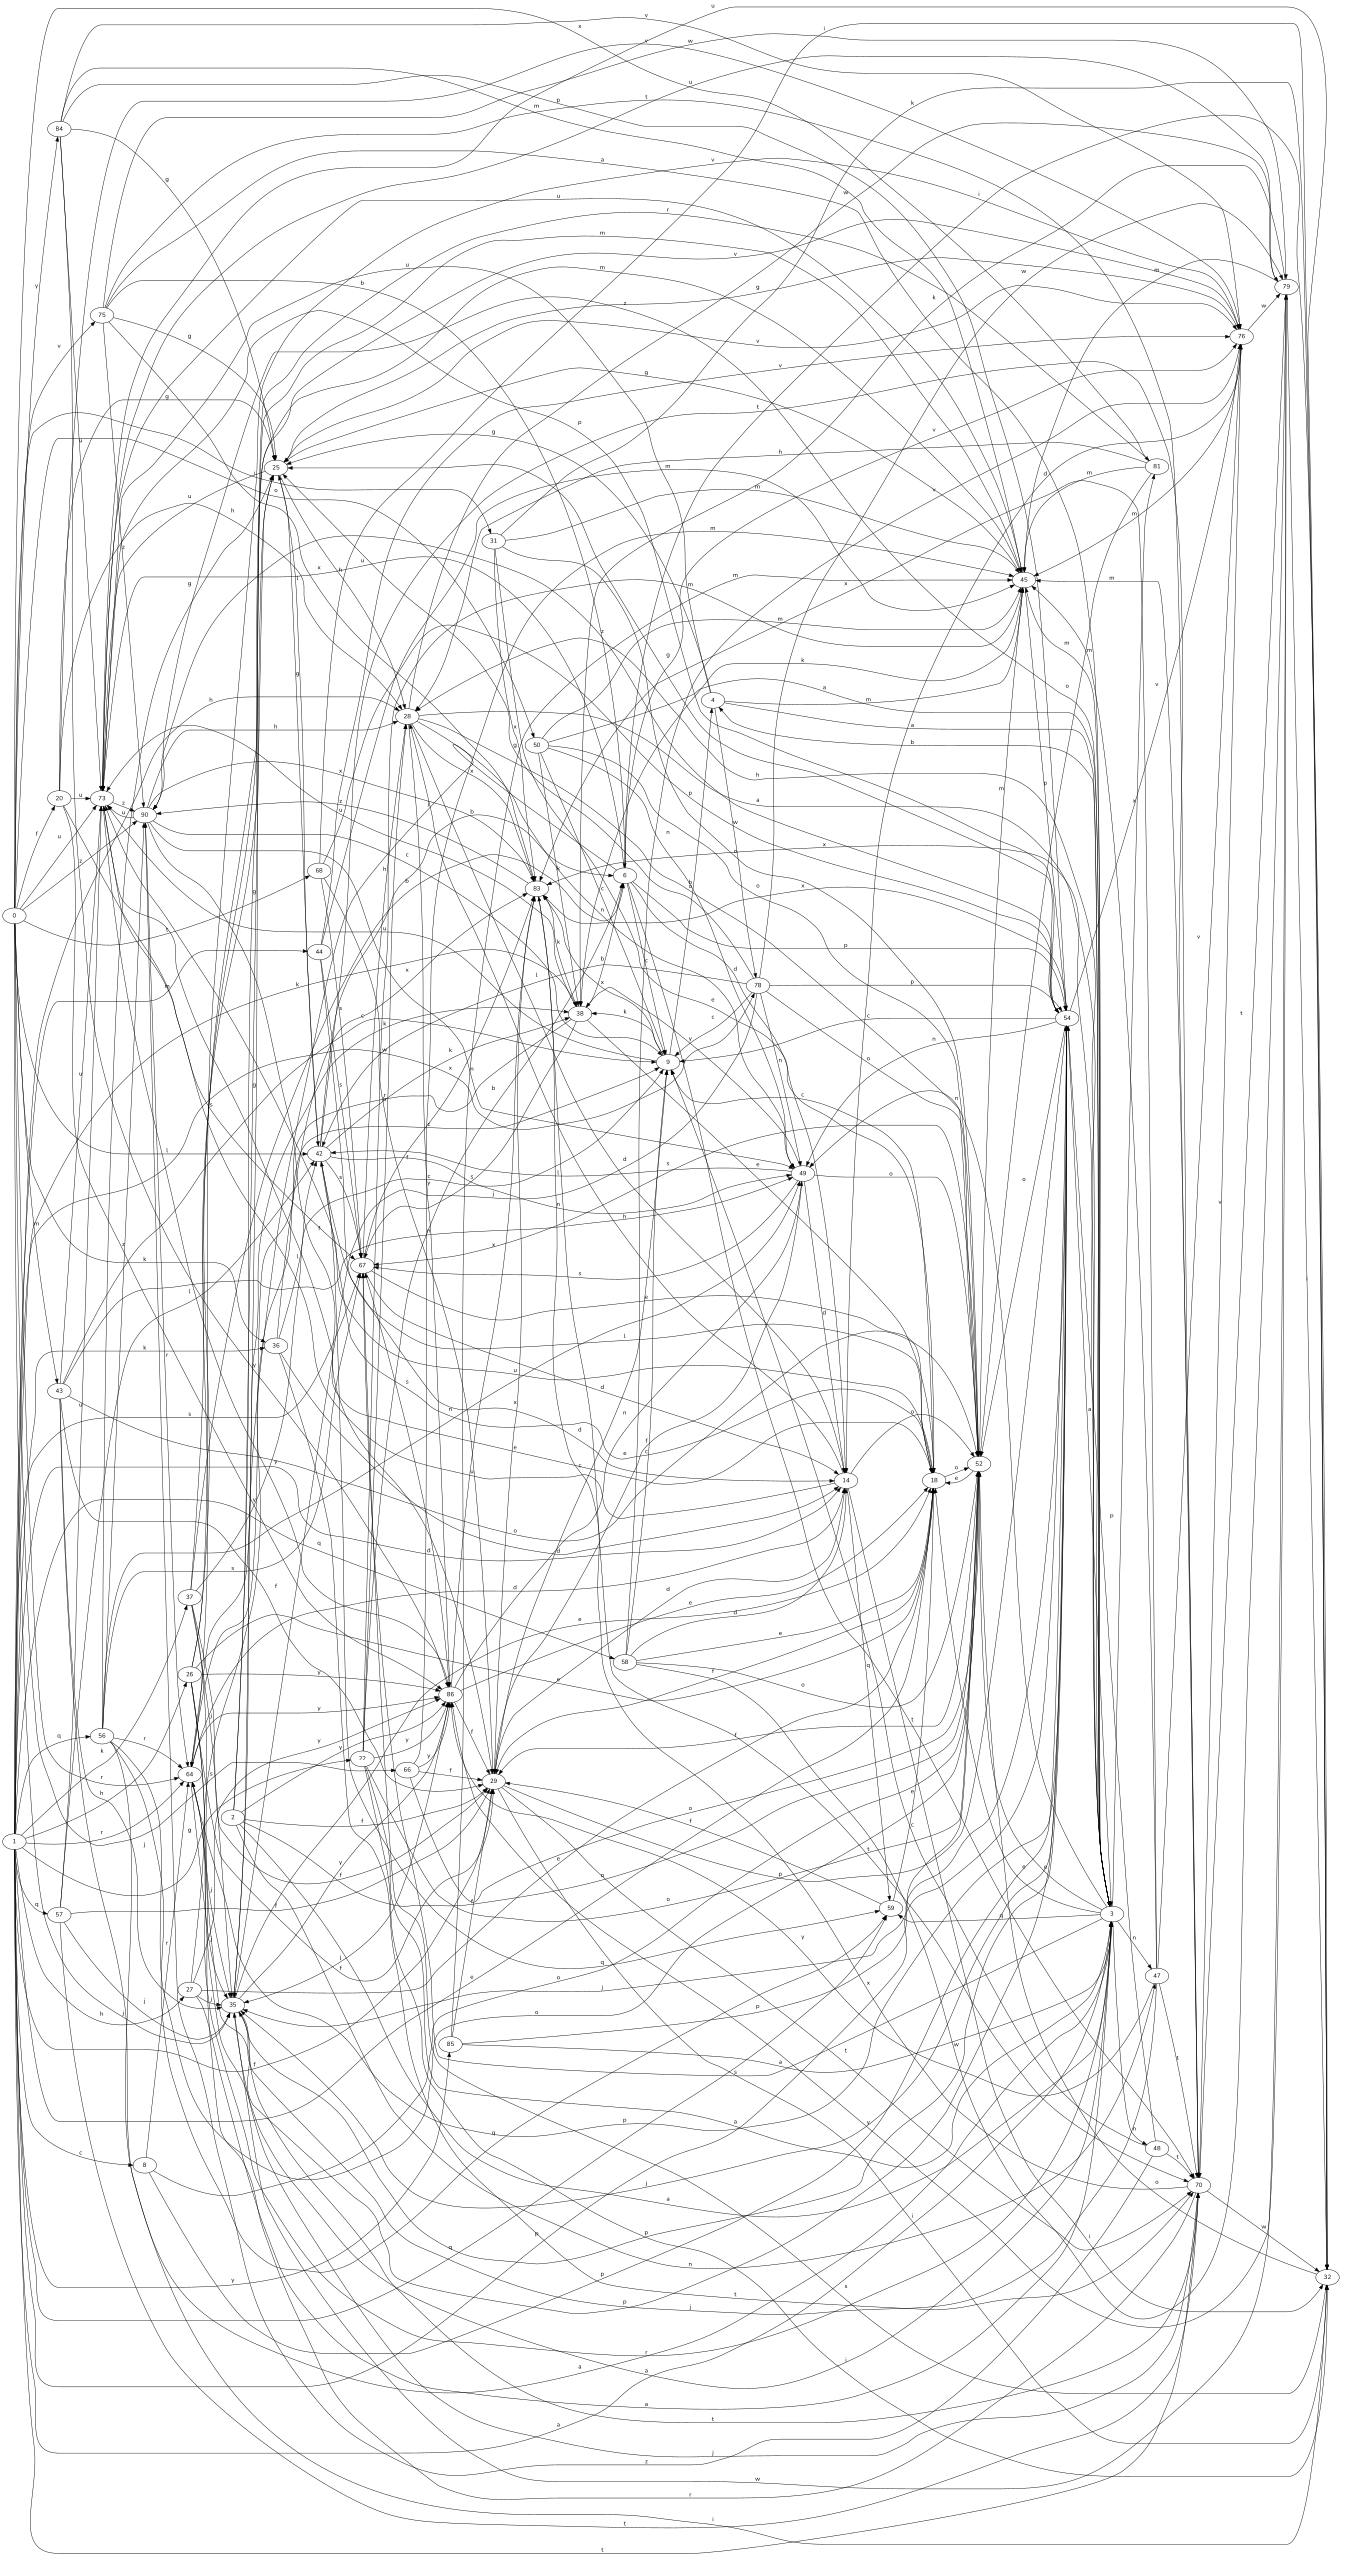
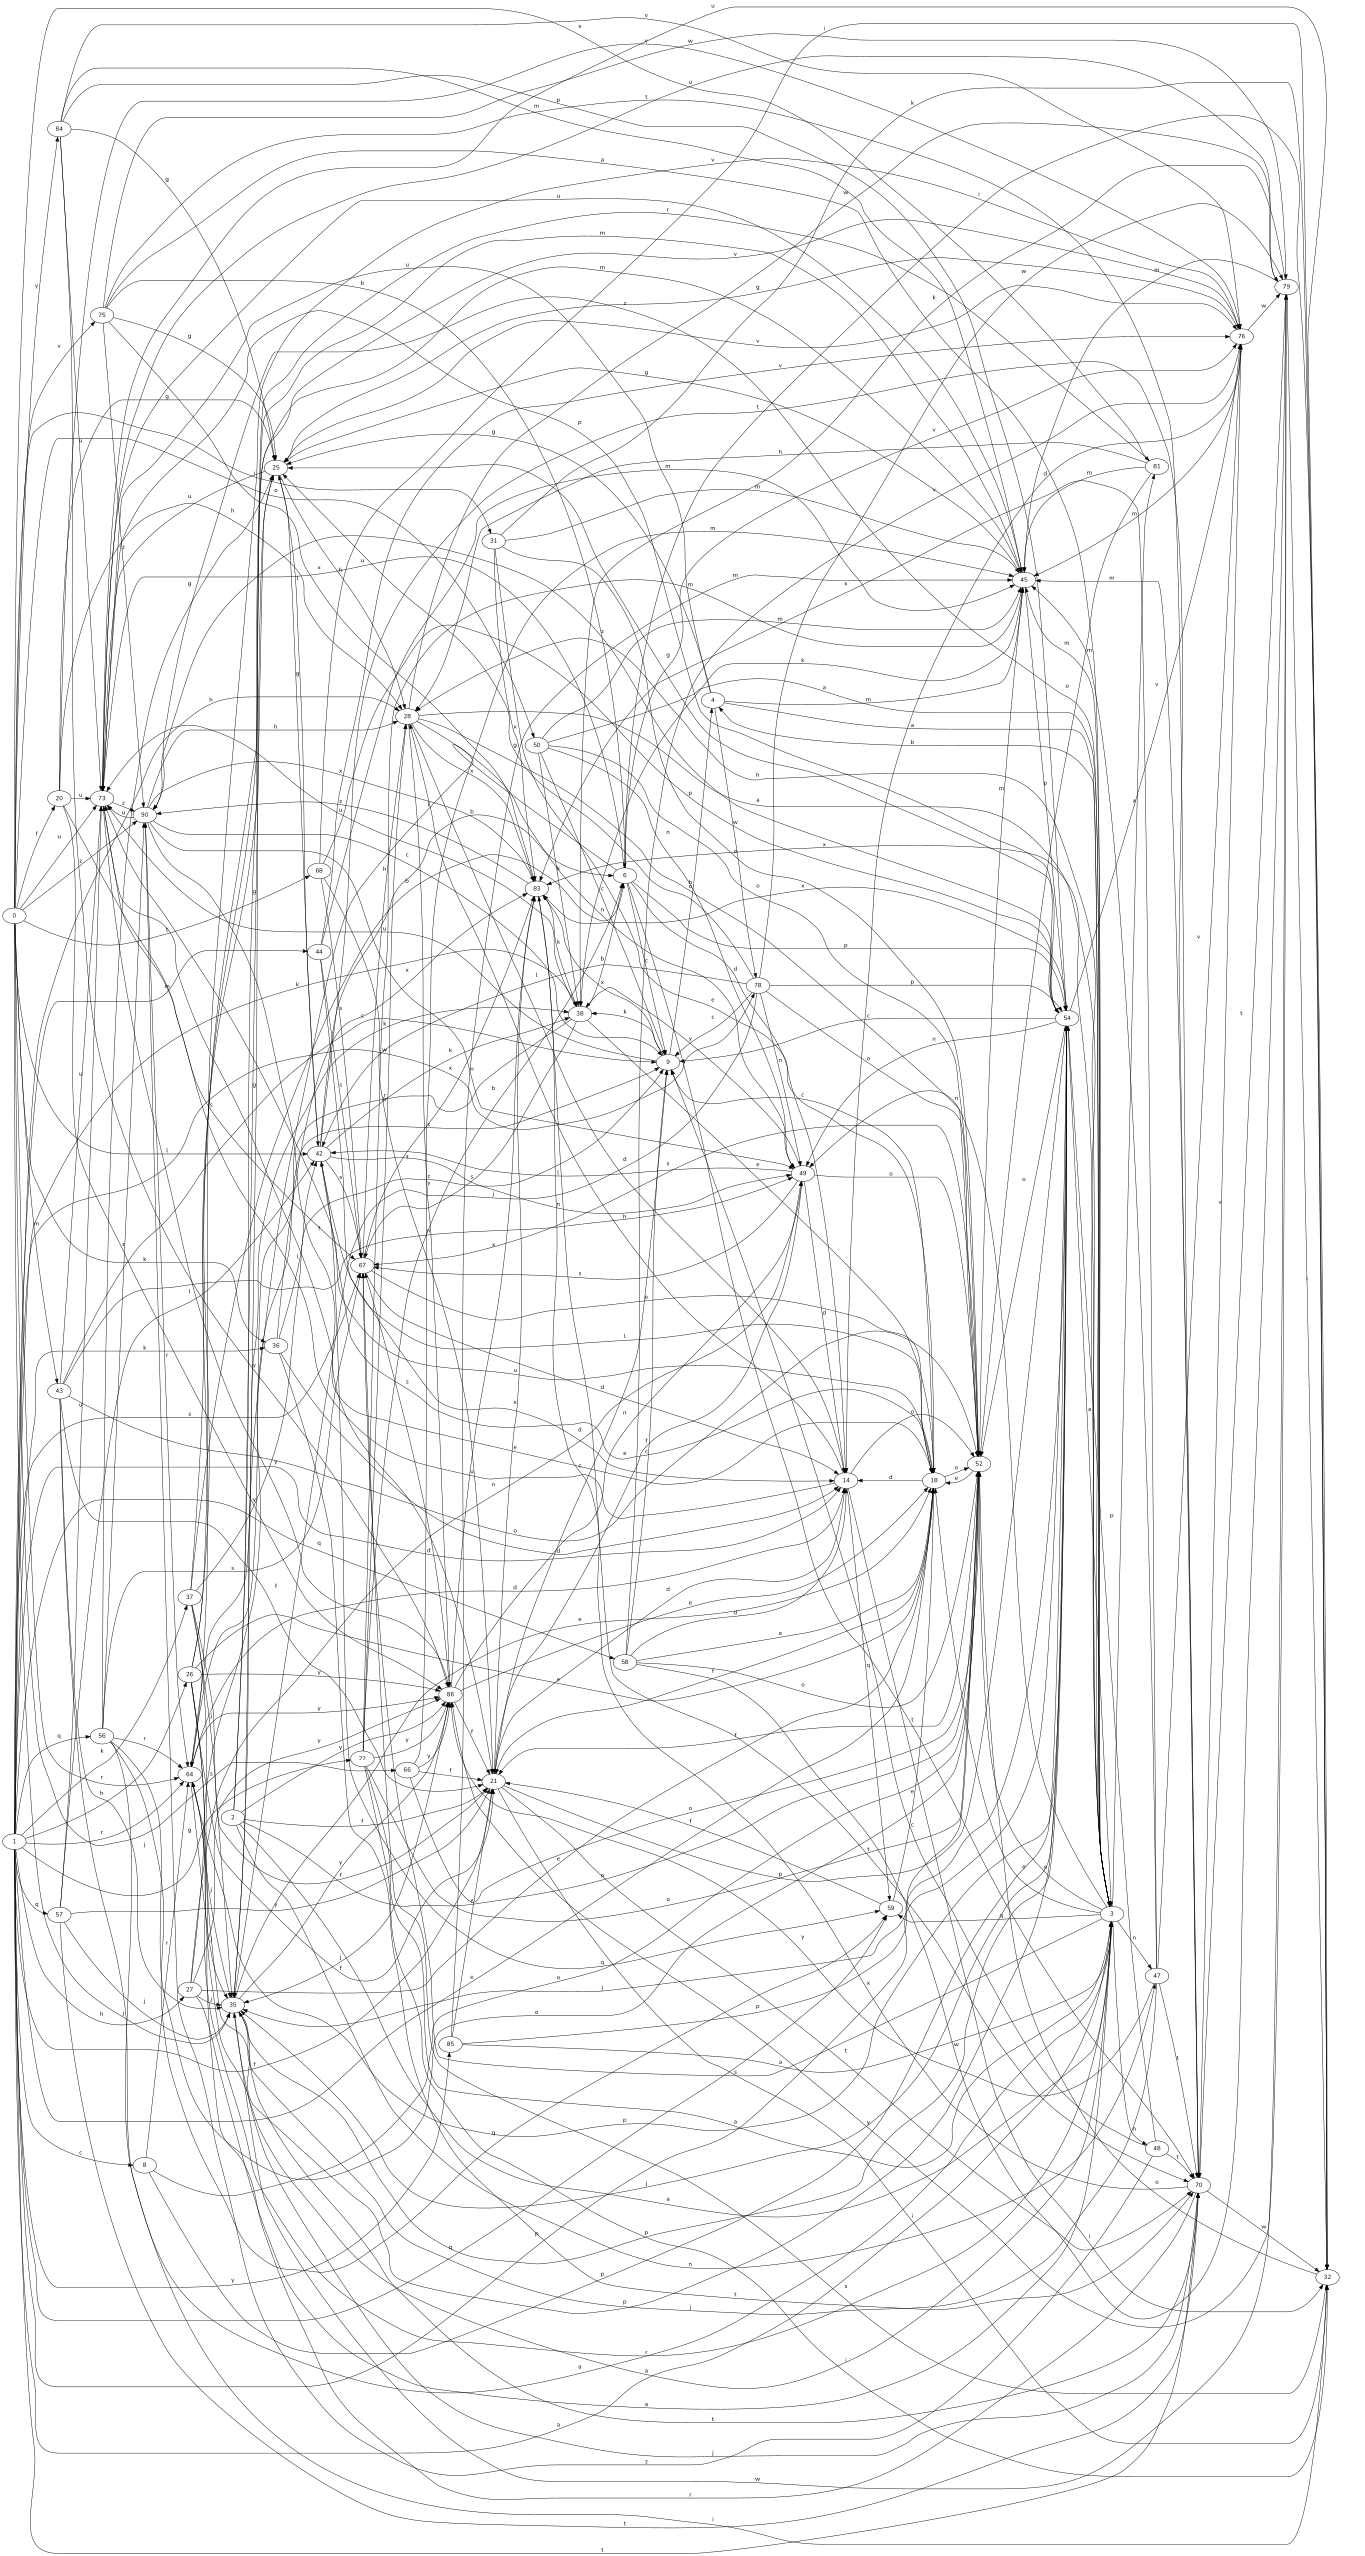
edge "56" -> "49": now "27" -> "49"
edge "18" -> "14": added, label "d"
node "29": label "29" -> "21"
